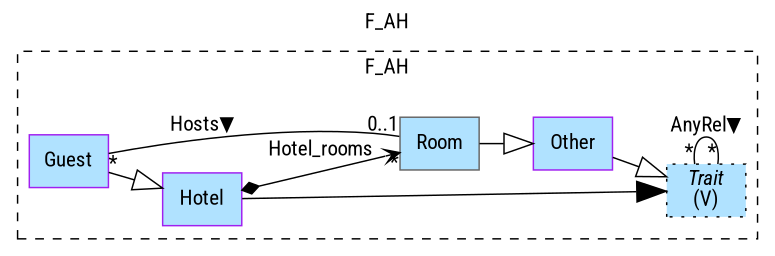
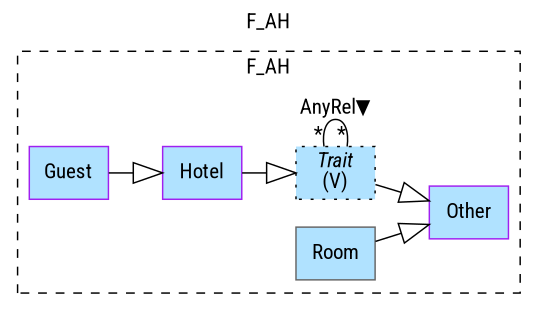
edge "Room" -- "Guest": removed, label "Hosts▼"
edge "Other" -> "Trait": reversed
edge "Room" -- "Hotel": removed, label "Hotel_rooms"
edge "Hotel" -> "Trait": arrowhead normal -> onormal
